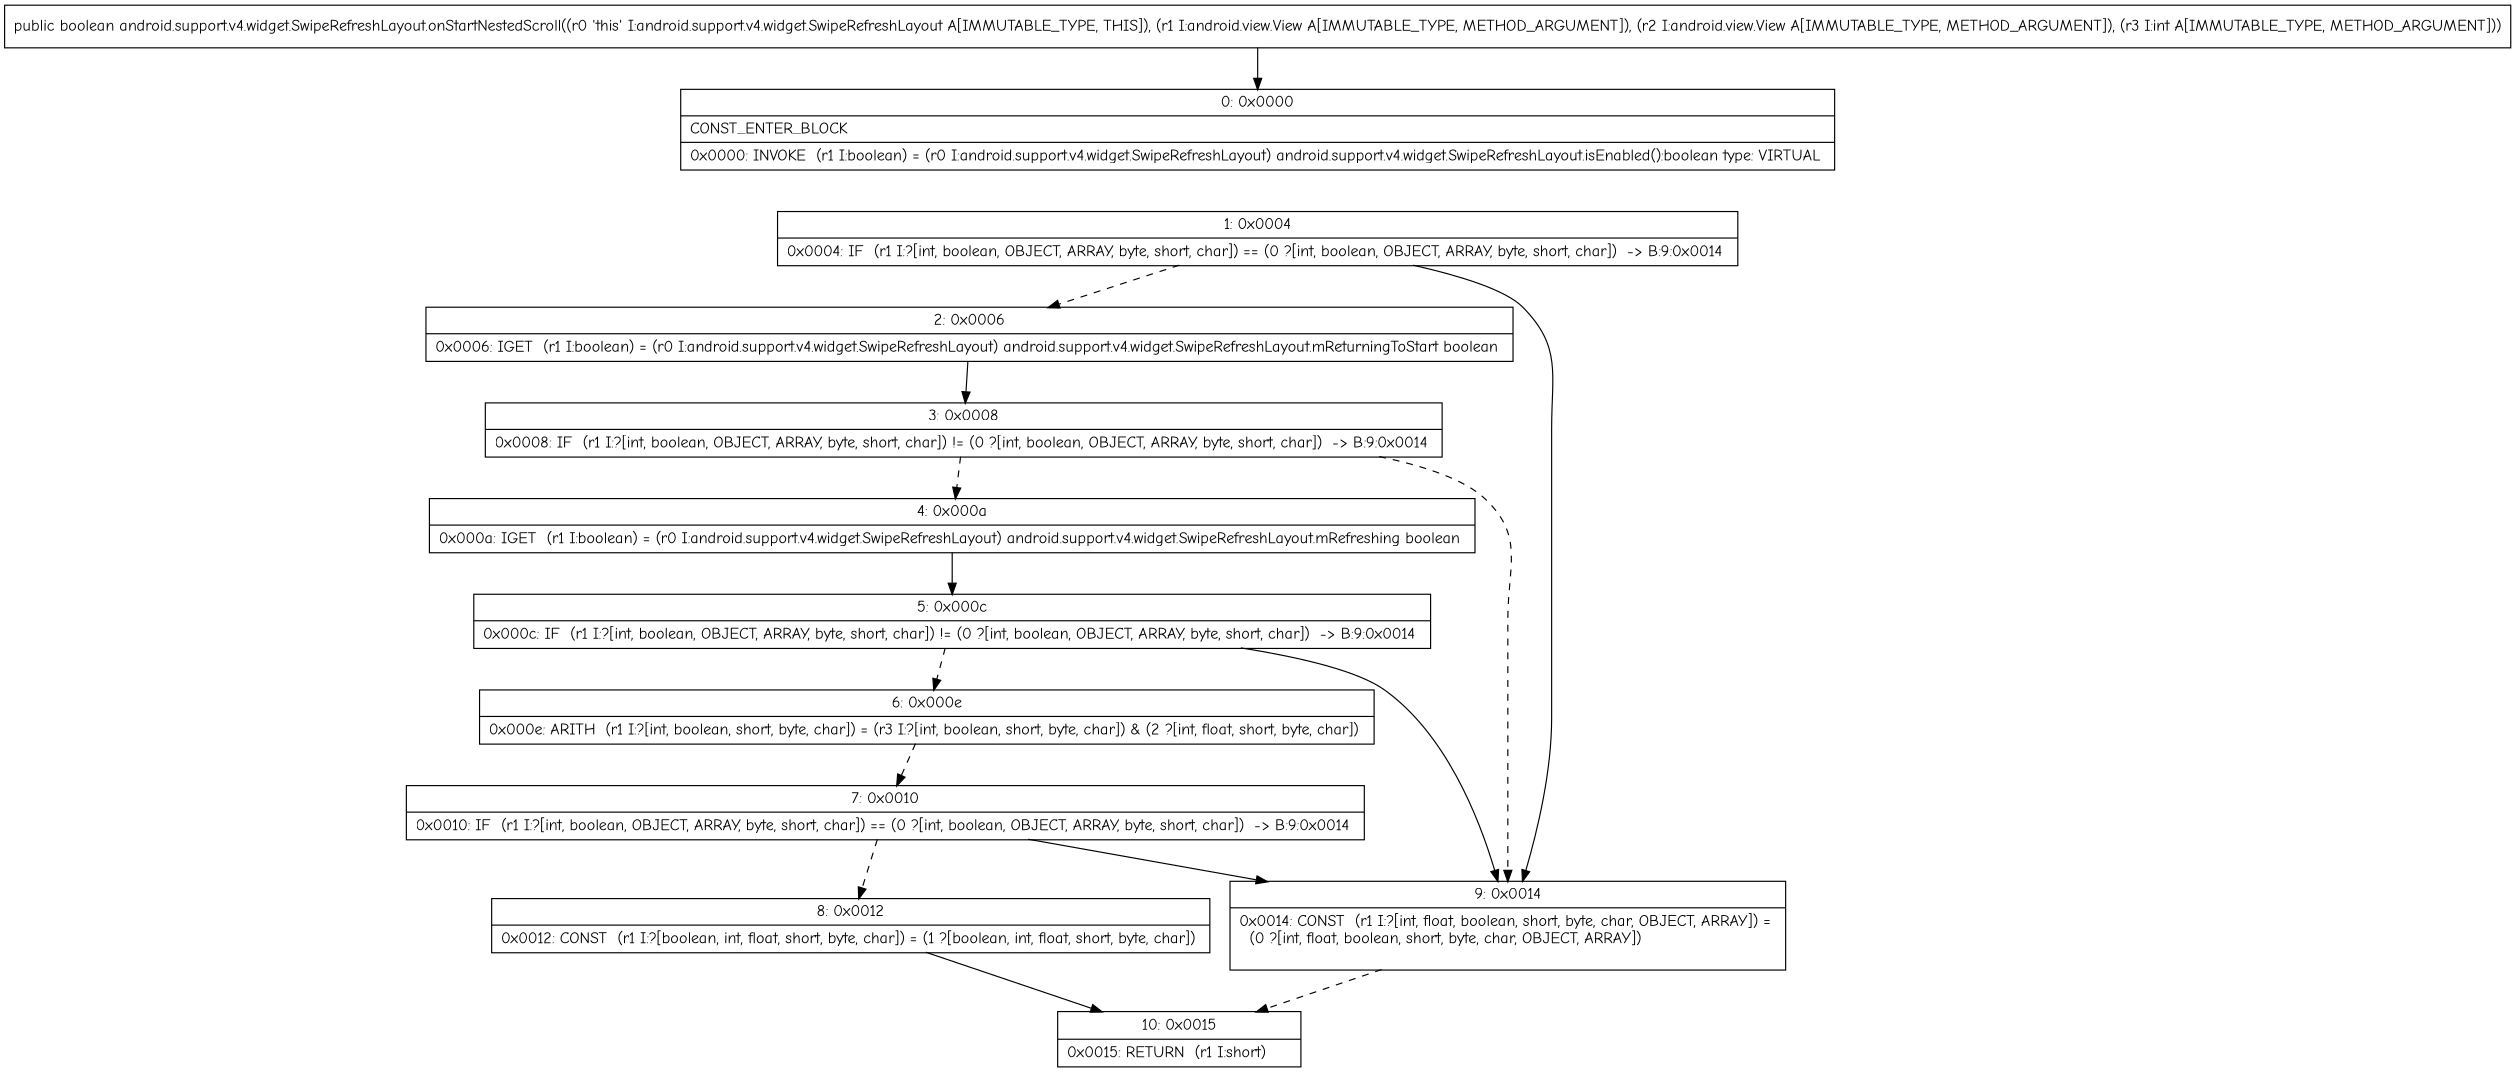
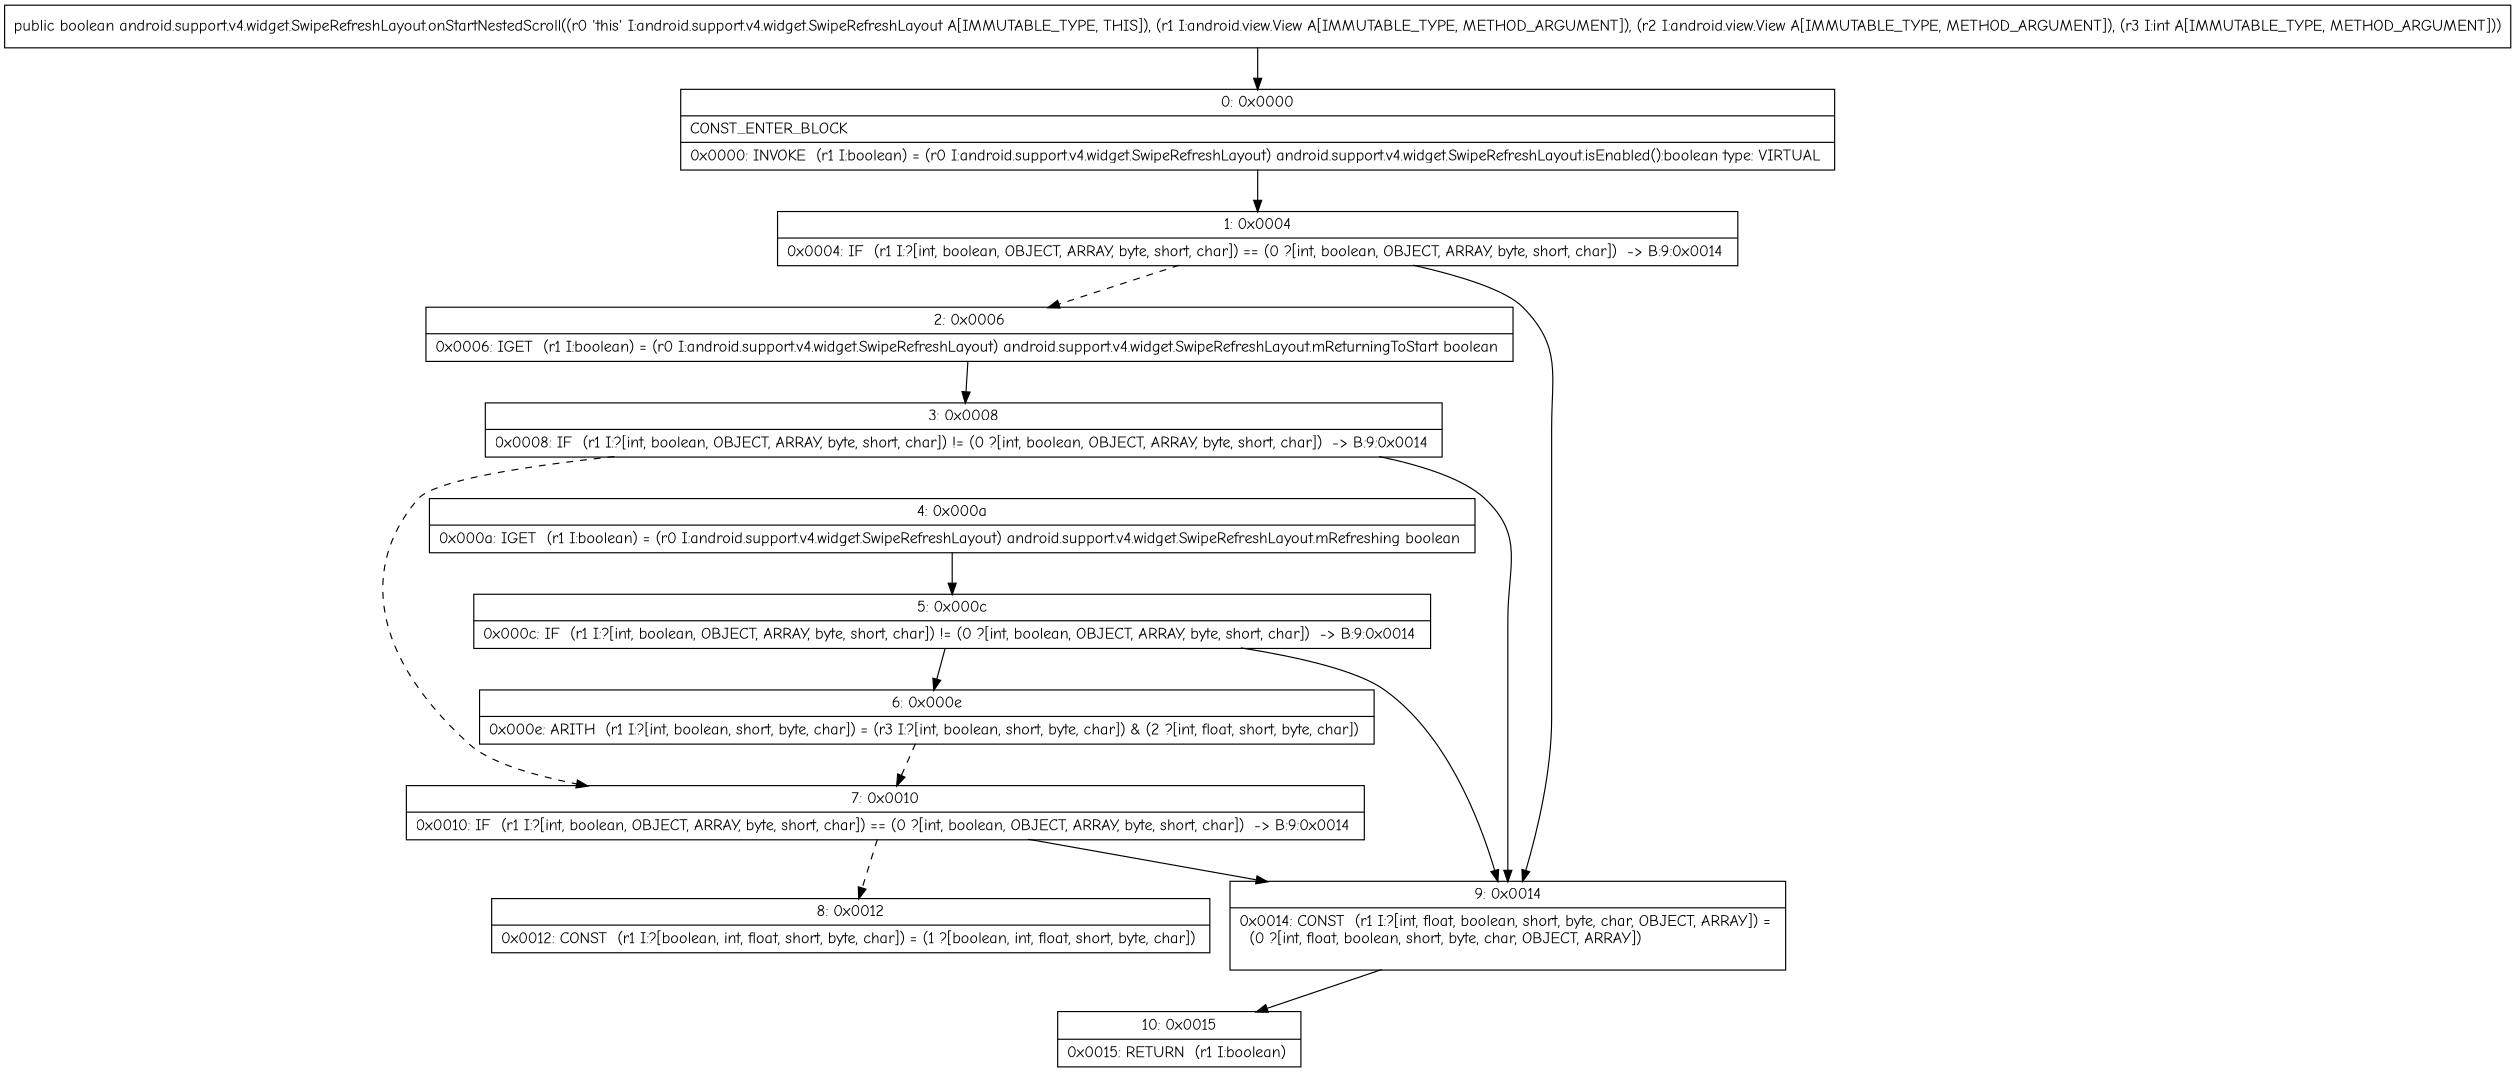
edge "0: 0x0000" -> "1: 0x0004": added
edge "3: 0x0008" -> "4: 0x000a": now "3: 0x0008" -> "7: 0x0010"
edge "3: 0x0008" -> "9: 0x0014": style dashed -> solid
edge "5: 0x000c" -> "6: 0x000e": style dashed -> solid
edge "8: 0x0012" -> "10: 0x0015": removed
edge "9: 0x0014" -> "10: 0x0015": style dashed -> solid
node "10: 0x0015": text "0x0015: RETURN  (r1 I:short)" -> "0x0015: RETURN  (r1 I:boolean)"
